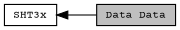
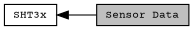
node "Data Data": label "Data Data" -> "Sensor Data"
